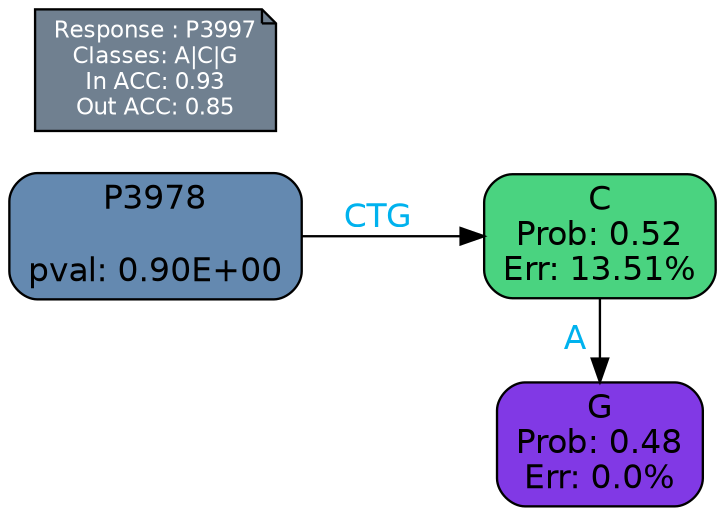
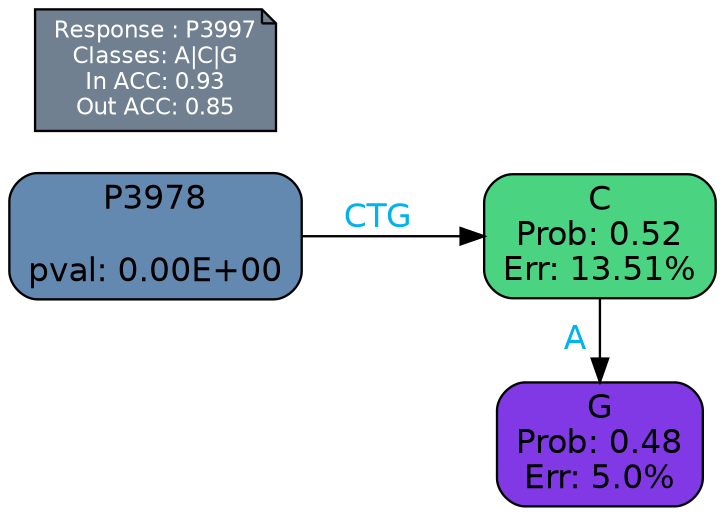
node "P3978 pval: 0.90E+00": label "P3978 pval: 0.90E+00" -> "P3978 pval: 0.00E+00"
node "G Prob: 0.48 Err: 0.0%": label "G Prob: 0.48 Err: 0.0%" -> "G Prob: 0.48 Err: 5.0%"
